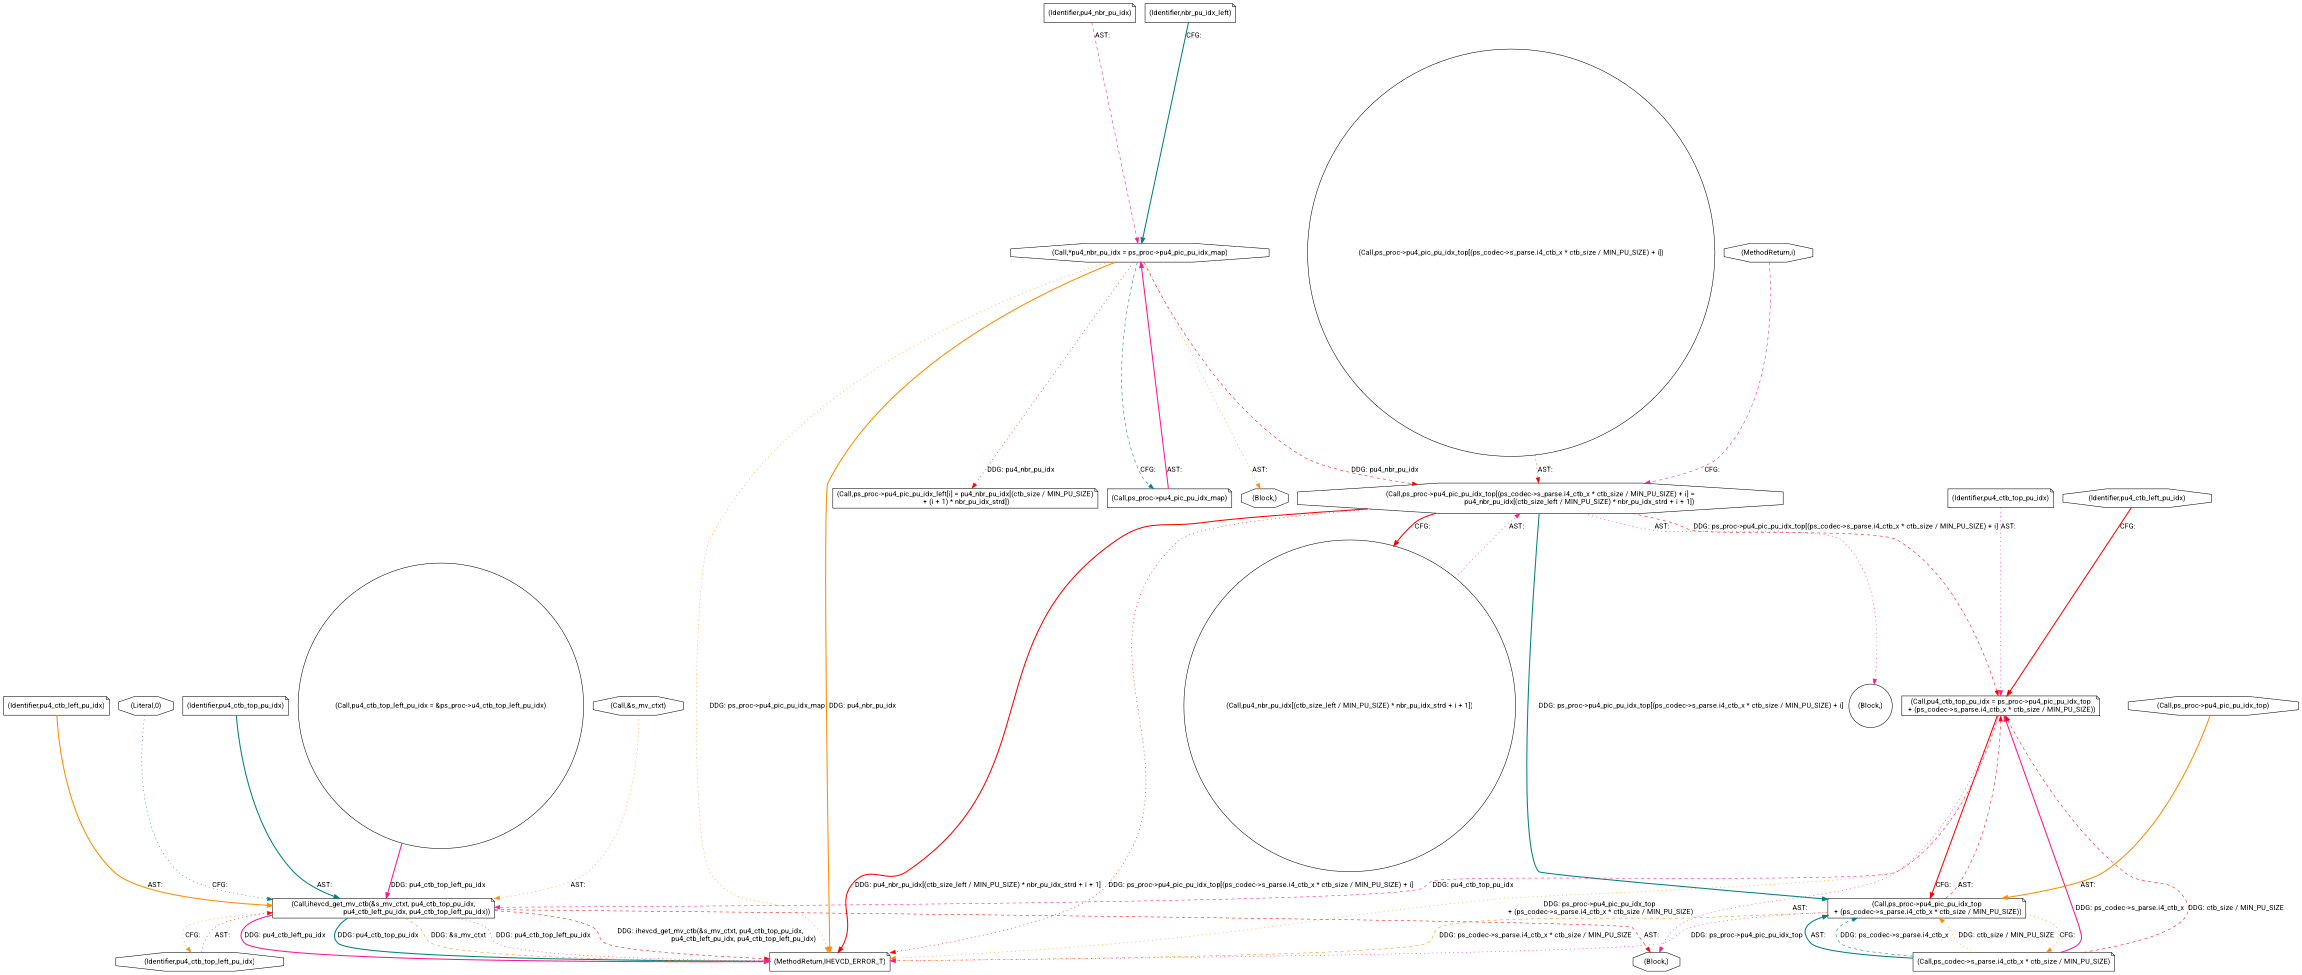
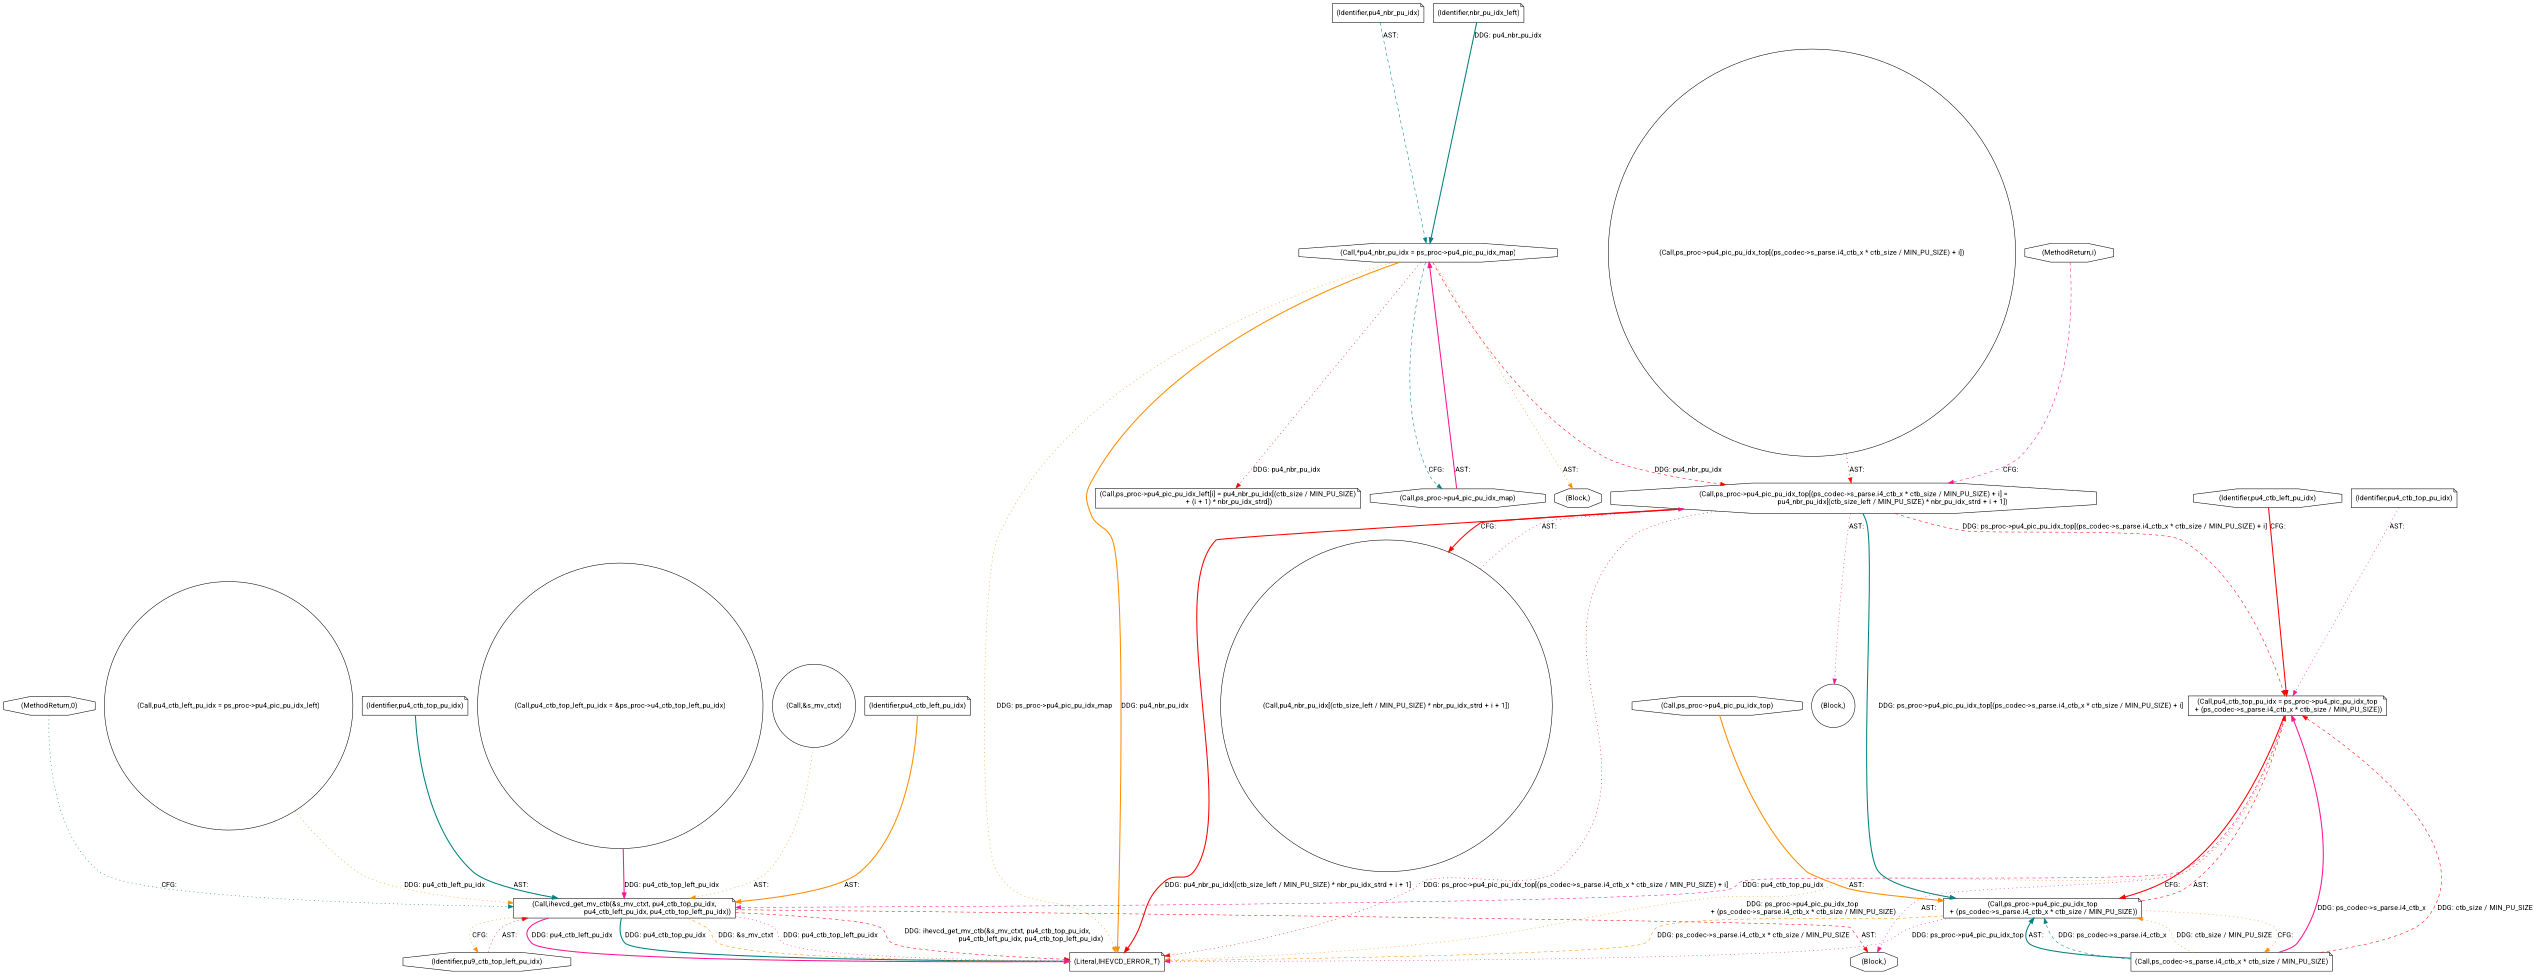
edge "(Identifier,nbr_pu_idx_left)" -> "(Call,*pu4_nbr_pu_idx = ps_proc->pu4_pic_pu_idx_map)": label "CFG: " -> "DDG: pu4_nbr_pu_idx"
edge "(Identifier,pu4_nbr_pu_idx)" -> "(Call,*pu4_nbr_pu_idx = ps_proc->pu4_pic_pu_idx_map)": color deeppink -> teal
node "(Call,ps_proc->pu4_pic_pu_idx_map)": shape note -> octagon
node "(Literal,0)": label "(Literal,0)" -> "(MethodReturn,0)"
node "(Call,pu4_ctb_left_pu_idx = ps_proc->pu4_pic_pu_idx_left)": added
node "(Call,&s_mv_ctxt)": shape octagon -> circle
node "(Identifier,pu4_ctb_top_left_pu_idx)": label "(Identifier,pu4_ctb_top_left_pu_idx)" -> "(Identifier,pu9_ctb_top_left_pu_idx)"
node "(MethodReturn,IHEVCD_ERROR_T)": label "(MethodReturn,IHEVCD_ERROR_T)" -> "(Literal,IHEVCD_ERROR_T)"
